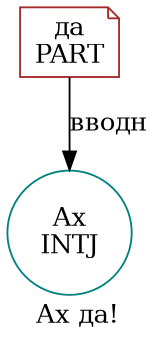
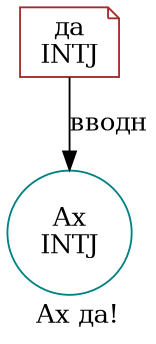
node "да PART": label "да PART" -> "да INTJ"
